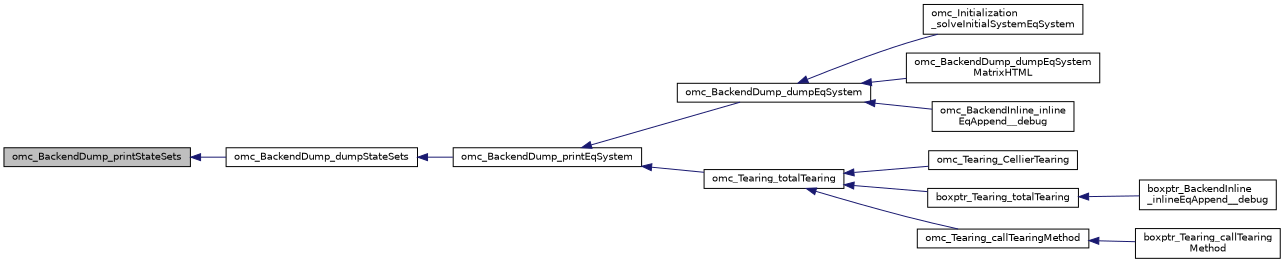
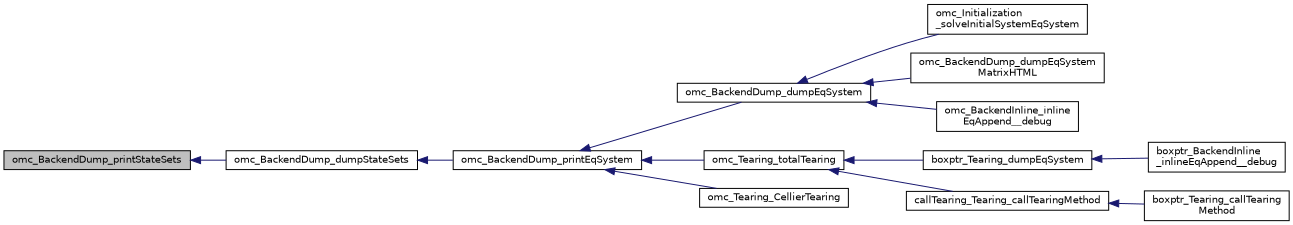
edge "omc_Tearing_CellierTearing" -> "omc_Tearing_totalTearing": now "omc_Tearing_CellierTearing" -> "omc_BackendDump_printEqSystem"
node "boxptr_Tearing_totalTearing": label "boxptr_Tearing_totalTearing" -> "boxptr_Tearing_dumpEqSystem"
node "omc_Tearing_callTearingMethod": label "omc_Tearing_callTearingMethod" -> "callTearing_Tearing_callTearingMethod"
